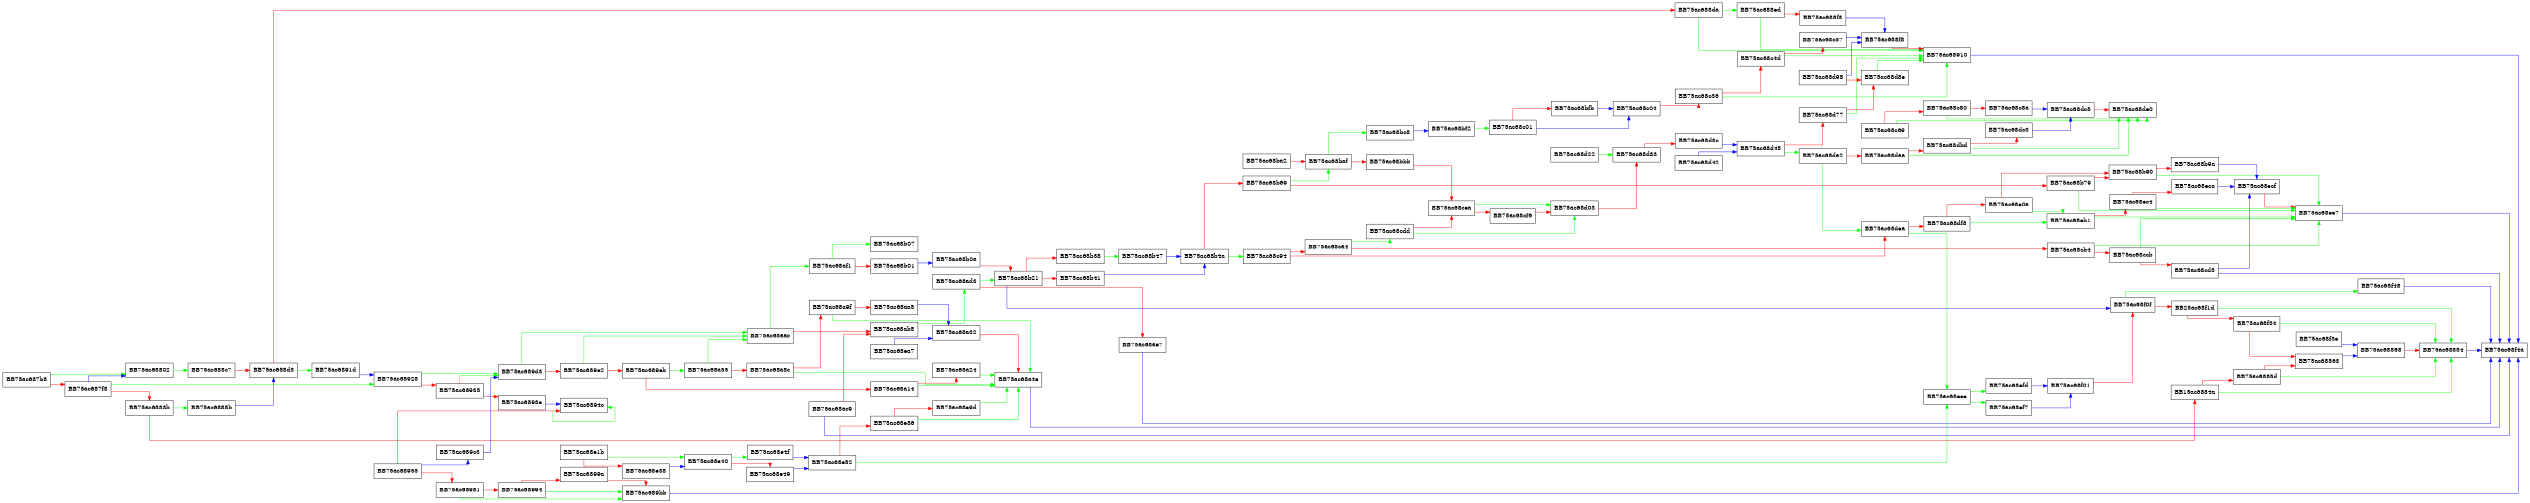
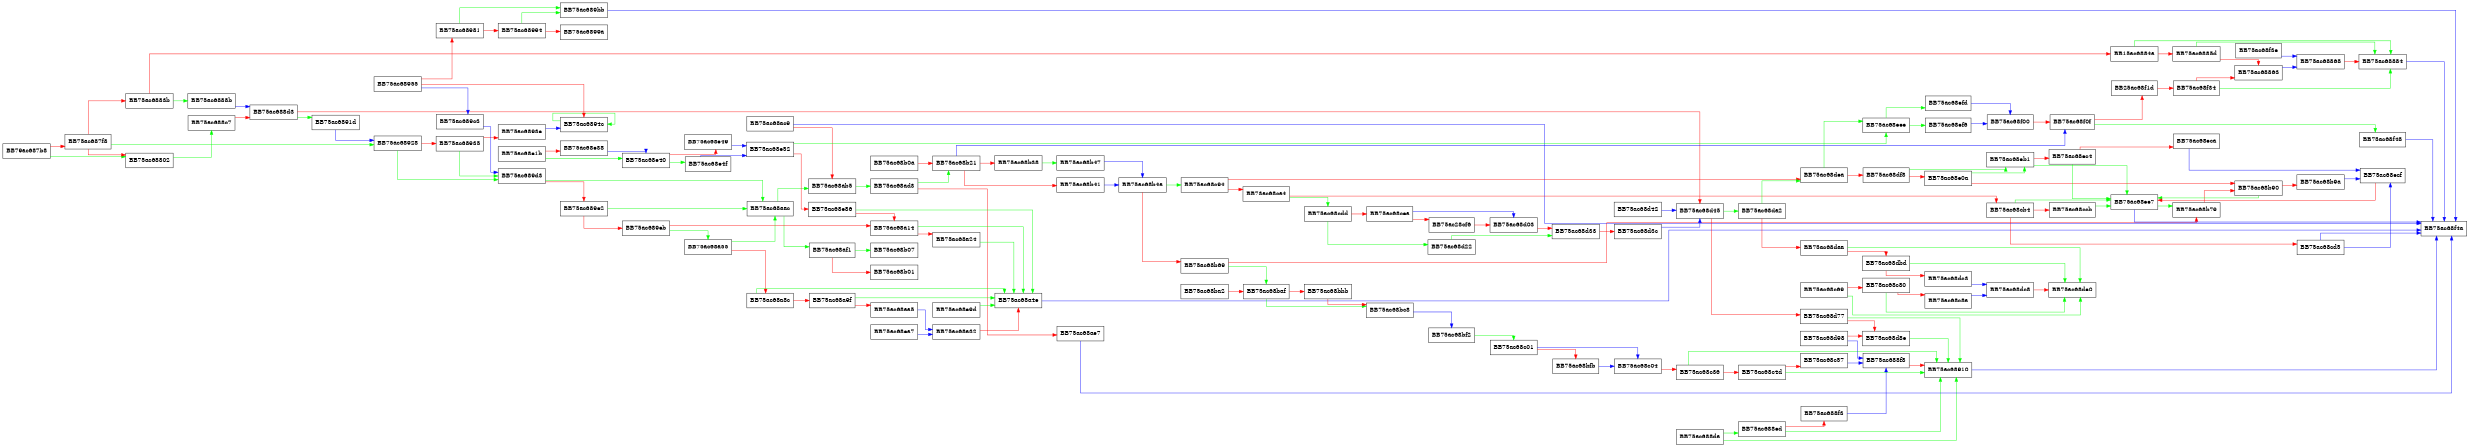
edge "BB75ac688d3" -> "BB75ac688da": now "BB75ac688d3" -> "BB75ac68d45"
edge "BB75ac68bbb" -> "BB75ac68cea": now "BB75ac68bbb" -> "BB75ac68bc8"
edge "BB75ac68cea" -> "BB75ac68d03": color green -> blue
edge "BB75ac68b79" -> "BB75ac68ee7": reversed
node "BB75ac68cf6": label "BB75ac68cf6" -> "BB75ac28cf6"
edge "BB75ac68cdd" -> "BB75ac68d03": now "BB75ac68cdd" -> "BB75ac68d22"
edge "BB75ac68b01" -> "BB75ac68b0a": removed
edge "BB75ac68ccb" -> "BB75ac68cd5": now "BB75ac68cb4" -> "BB75ac68cd5"
edge "BB25ac68f1d" -> "BB75ac68884": removed
edge "BB75ac68aac" -> "BB75ac68ab5": color red -> green
edge "BB75ac687f8" -> "BB75ac68802": color blue -> red
node "BB75ac687b8": label "BB75ac687b8" -> "BB79ac687b8"
node "BB75ac68f01": label "BB75ac68f01" -> "BB75ac68f00"
node "BB75ac68ef7": label "BB75ac68ef7" -> "BB75ac68ef6"
edge "BB75ac68e86" -> "BB75ac68e9d": now "BB75ac68e86" -> "BB75ac68a14"
edge "BB75ac6899a" -> "BB75ac689bb": removed
